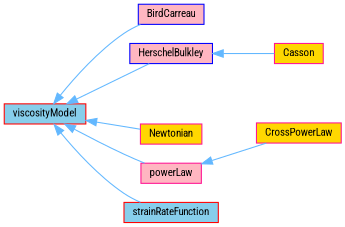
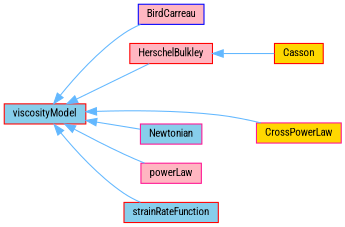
node "HerschelBulkley": color blue -> red
node "Casson": color deeppink -> red
node "Newtonian": fillcolor gold -> skyblue
edge "CrossPowerLaw" -> "powerLaw": now "CrossPowerLaw" -> "viscosityModel"
